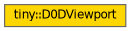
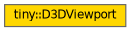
node "tiny::D0DViewport": label "tiny::D0DViewport" -> "tiny::D3DViewport"
